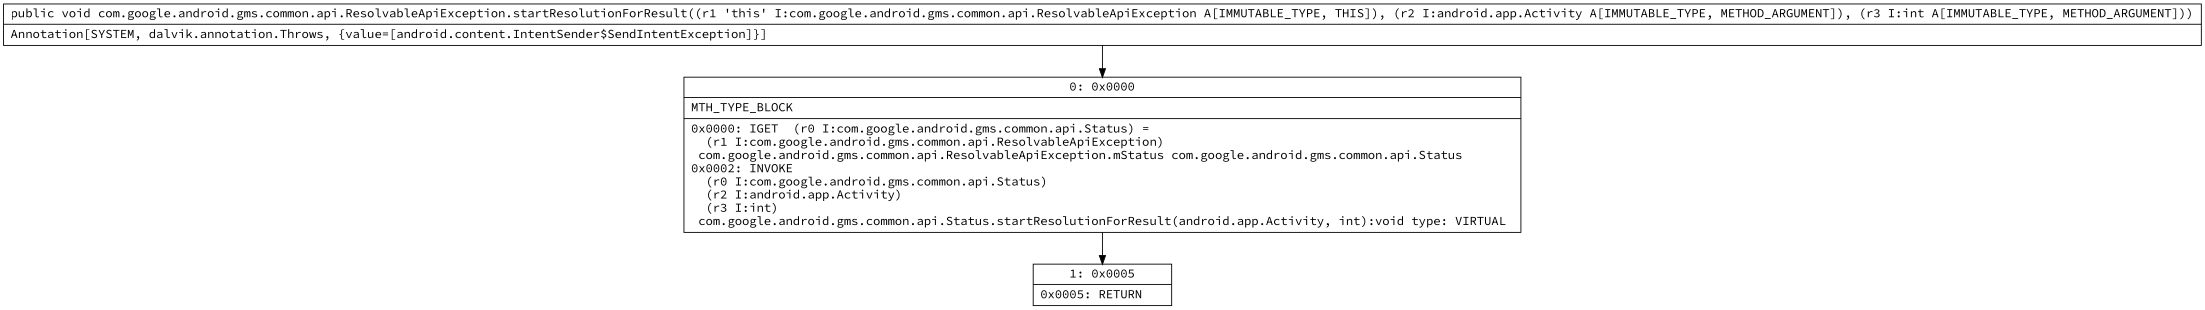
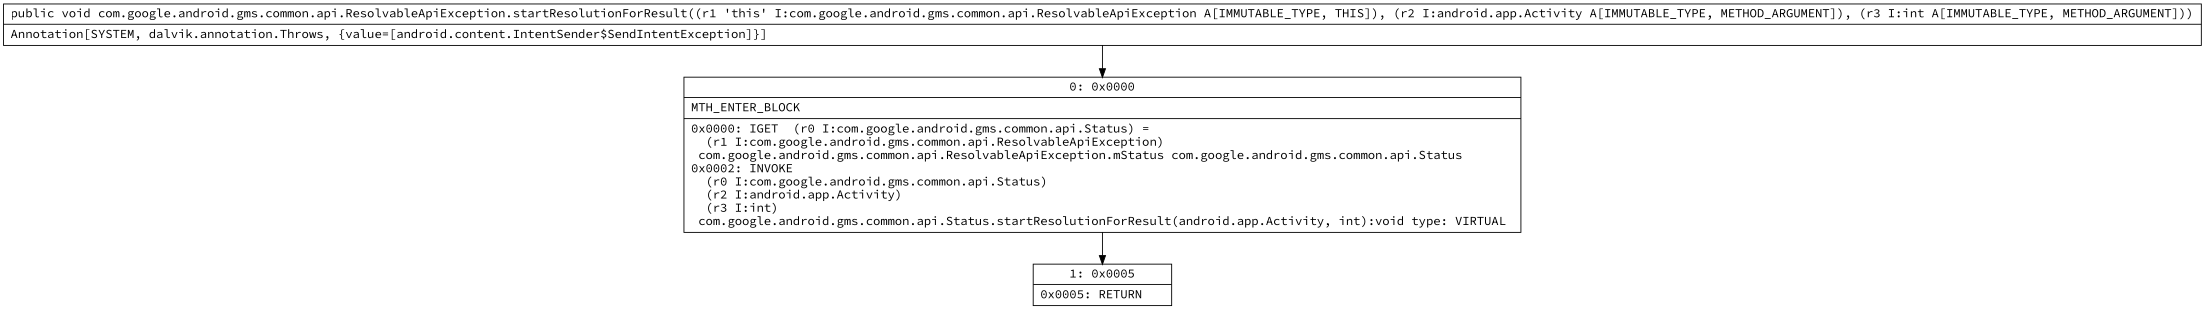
node "0: 0x0000": text "MTH_TYPE_BLOCK" -> "MTH_ENTER_BLOCK"
